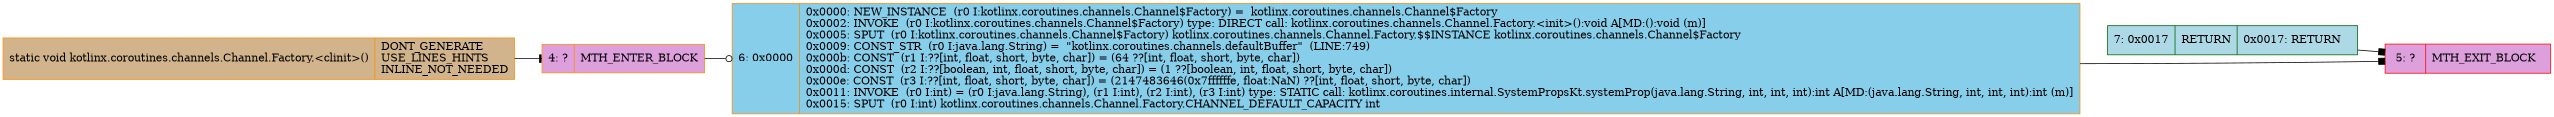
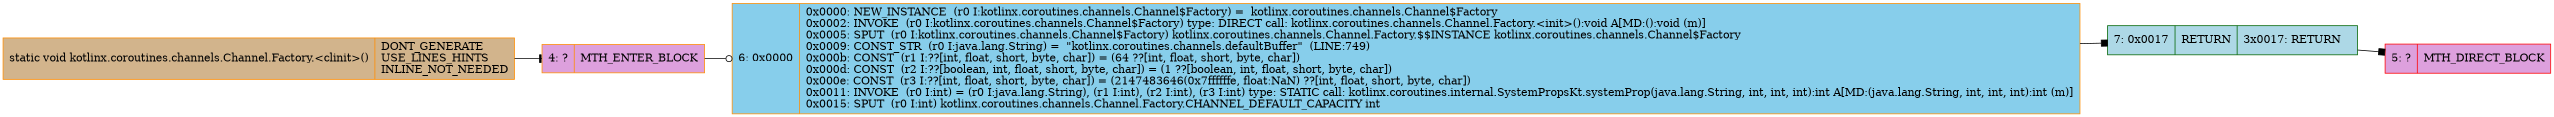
node "7: 0x0017": text "0x0017: RETURN" -> "3x0017: RETURN"
node "5: ?": text "MTH_EXIT_BLOCK" -> "MTH_DIRECT_BLOCK"
edge "6: 0x0000" -> "5: ?": now "6: 0x0000" -> "7: 0x0017"
